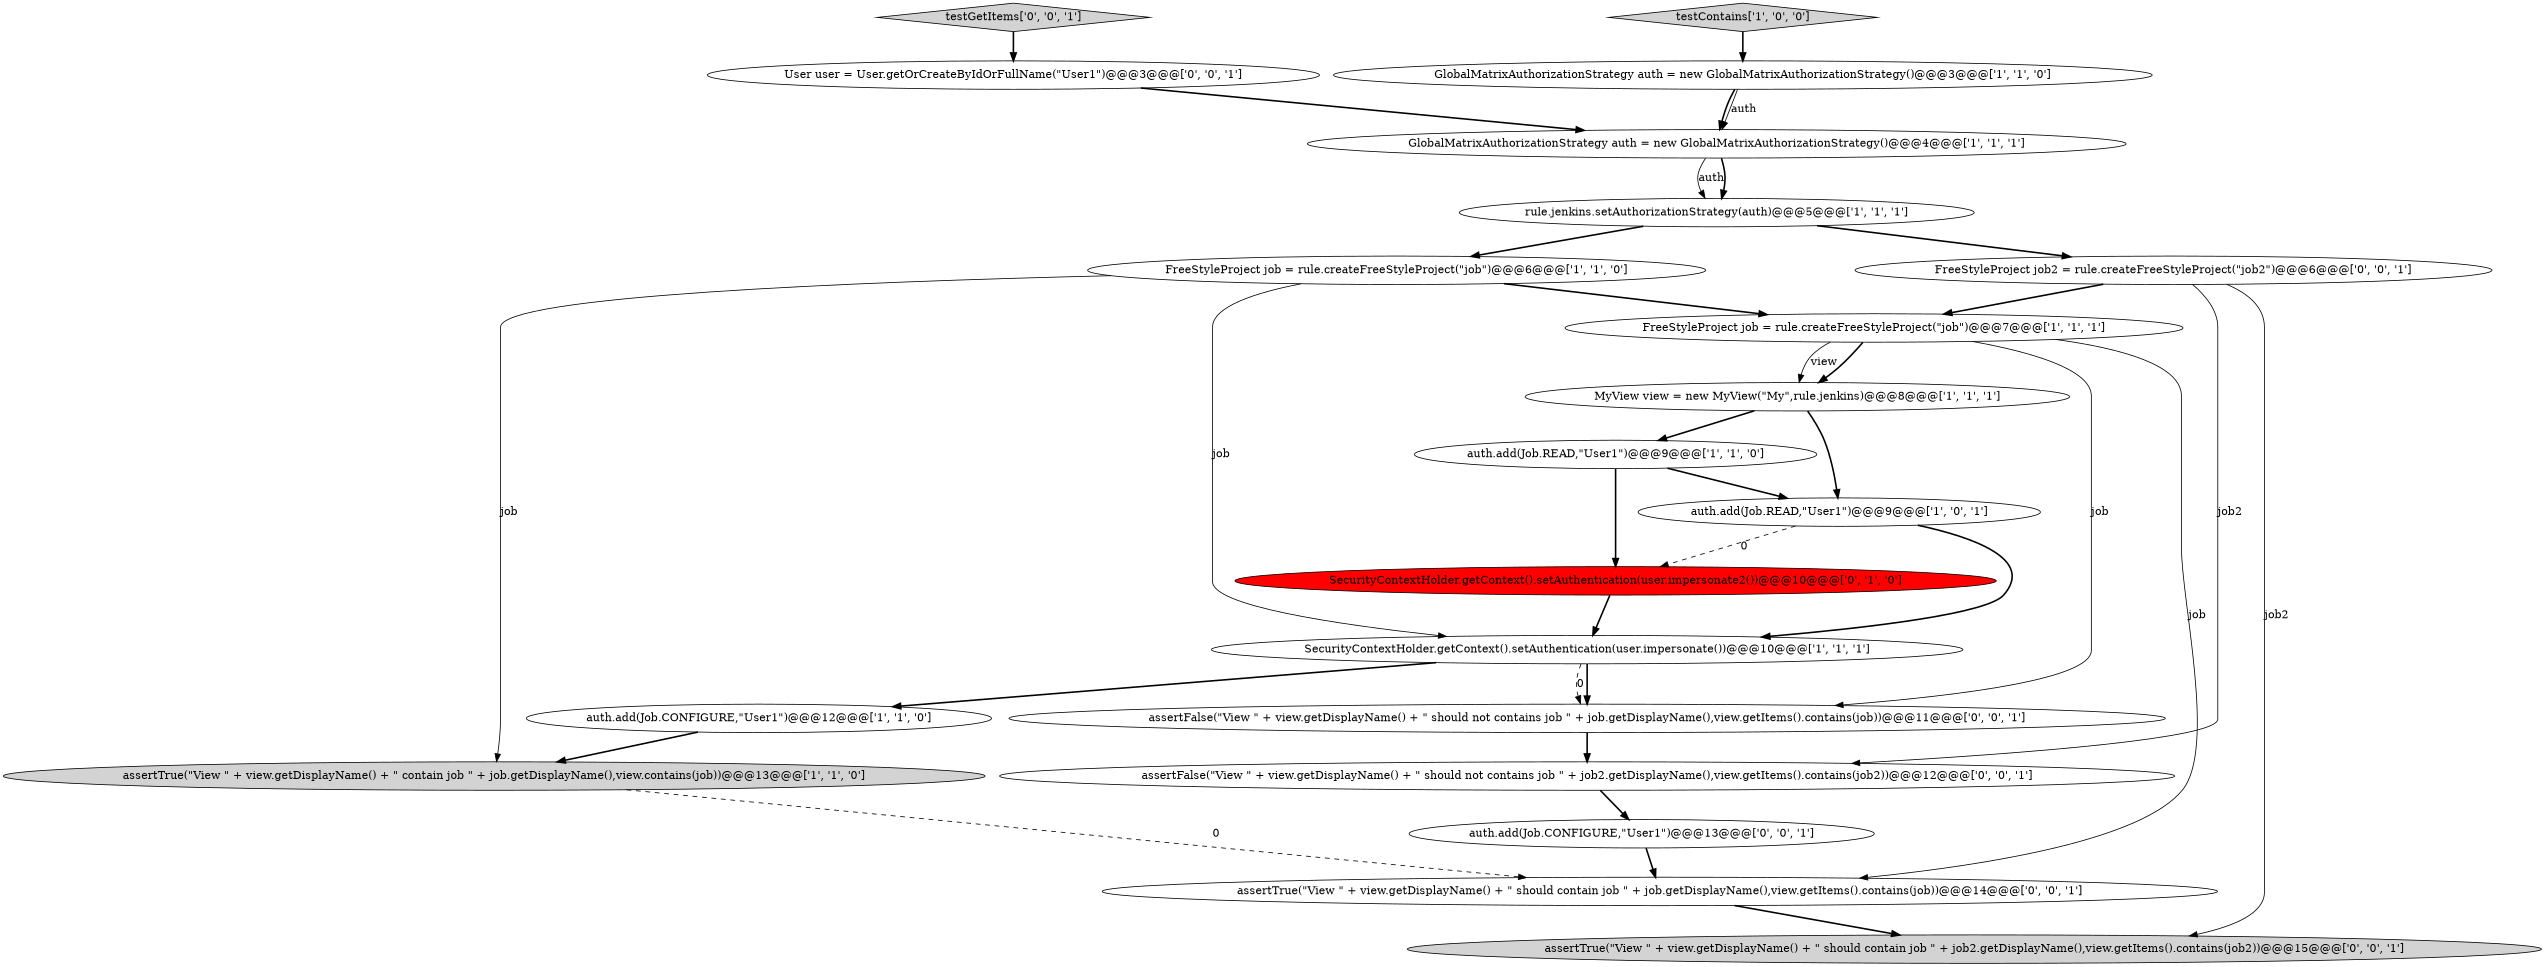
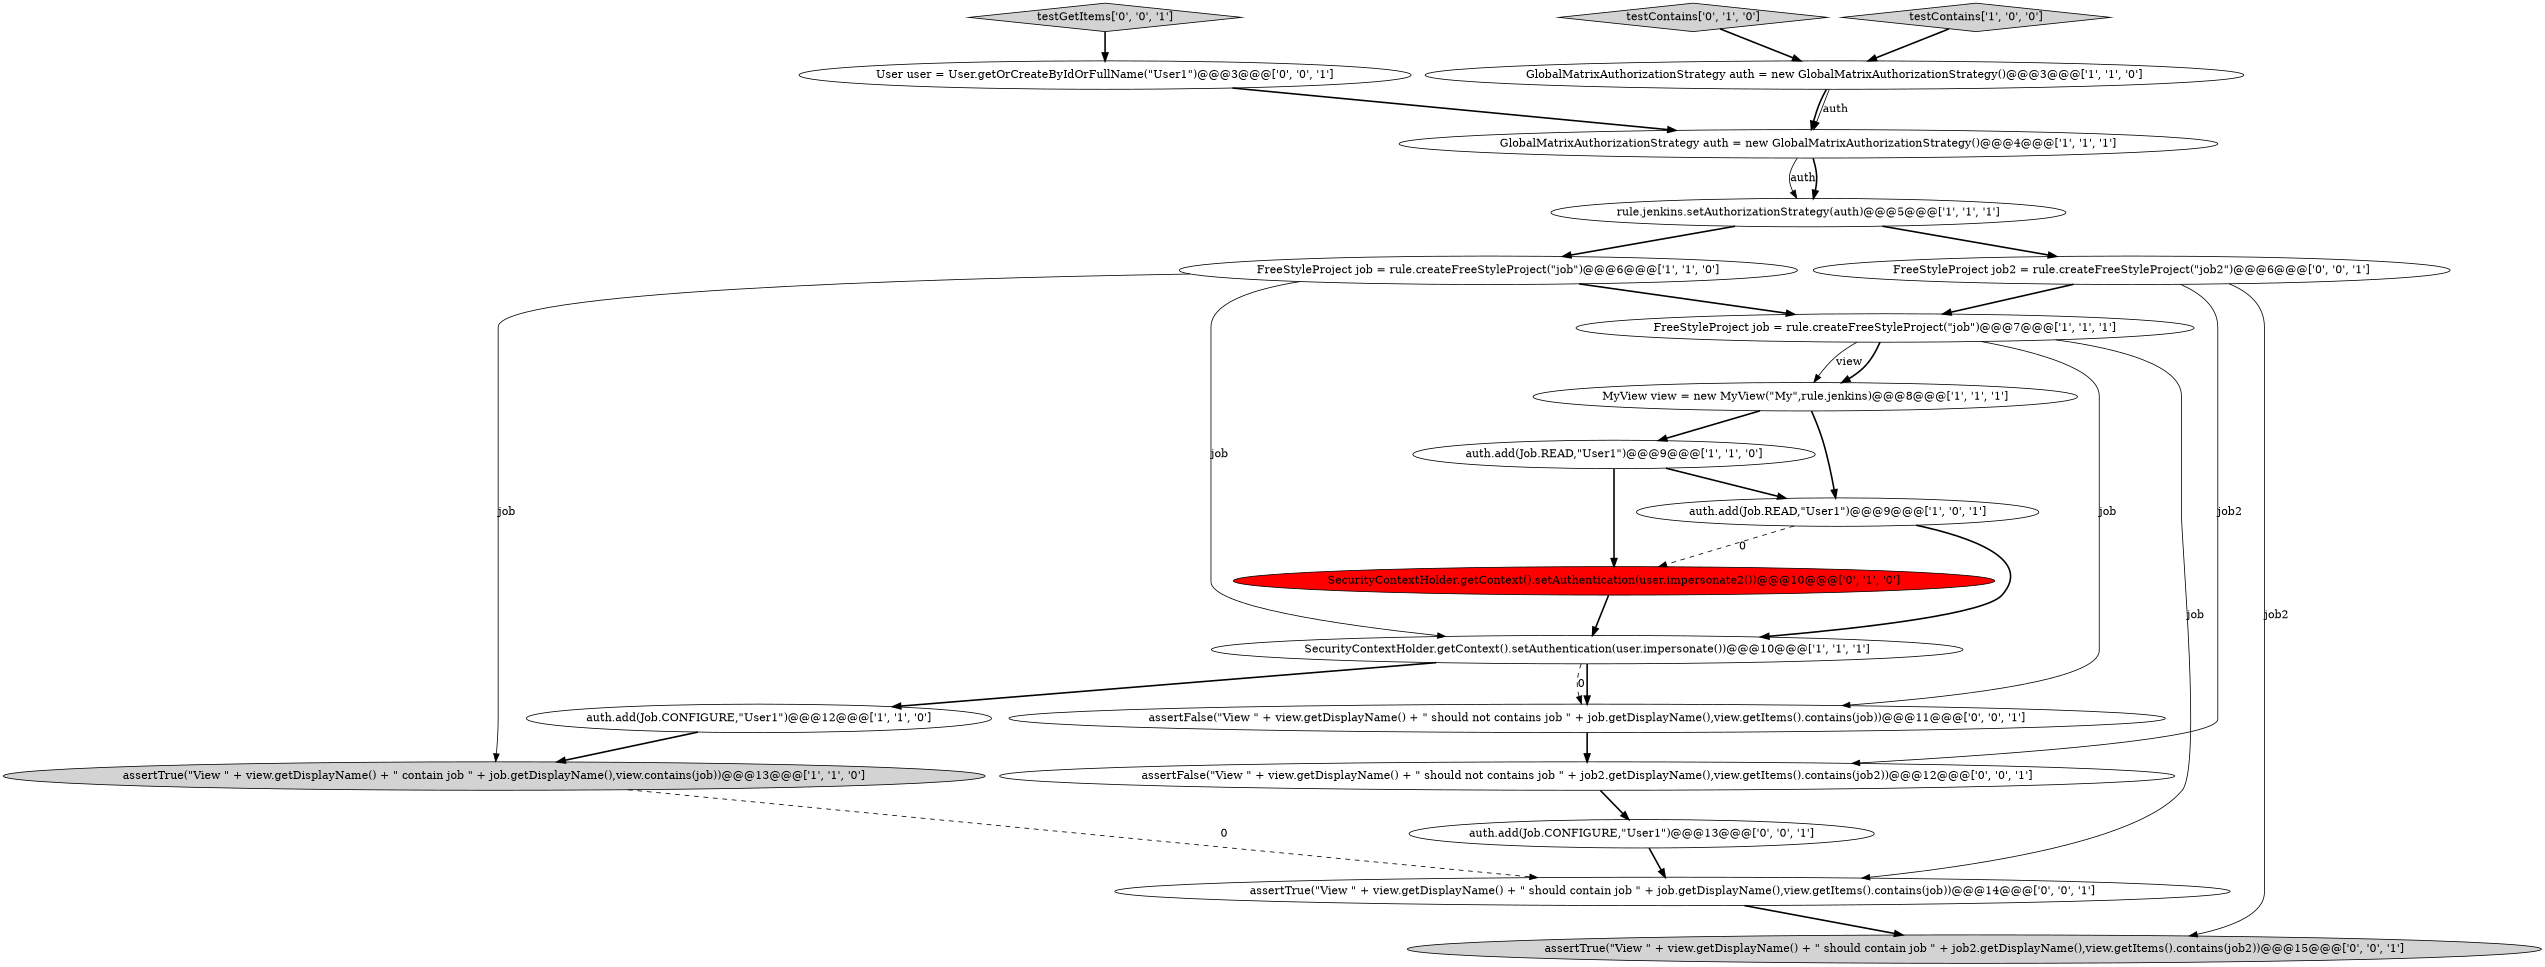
node "testContains['0', '1', '0']": added
